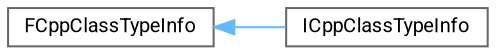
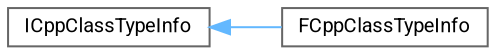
edge "ICppClassTypeInfo" -> "FCppClassTypeInfo": reversed
